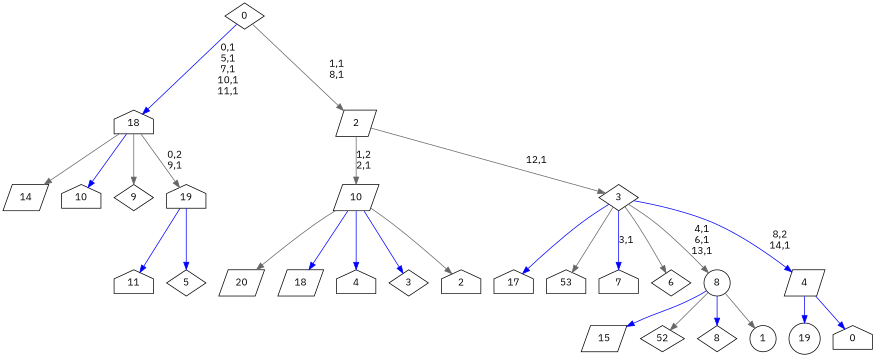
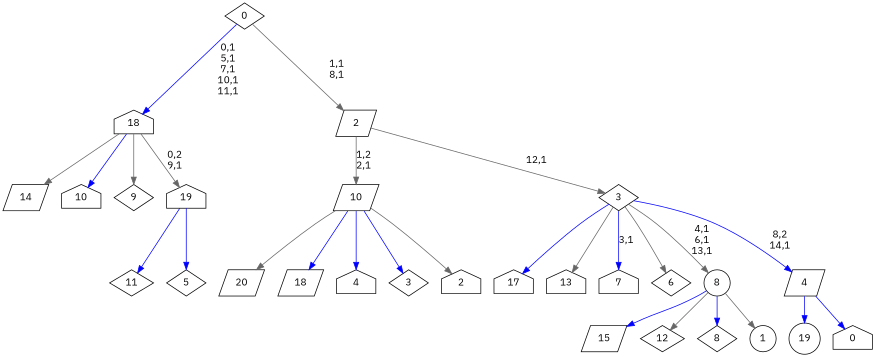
node "11": shape house -> diamond
node "53": label "53" -> "13"
node "52": label "52" -> "12"
